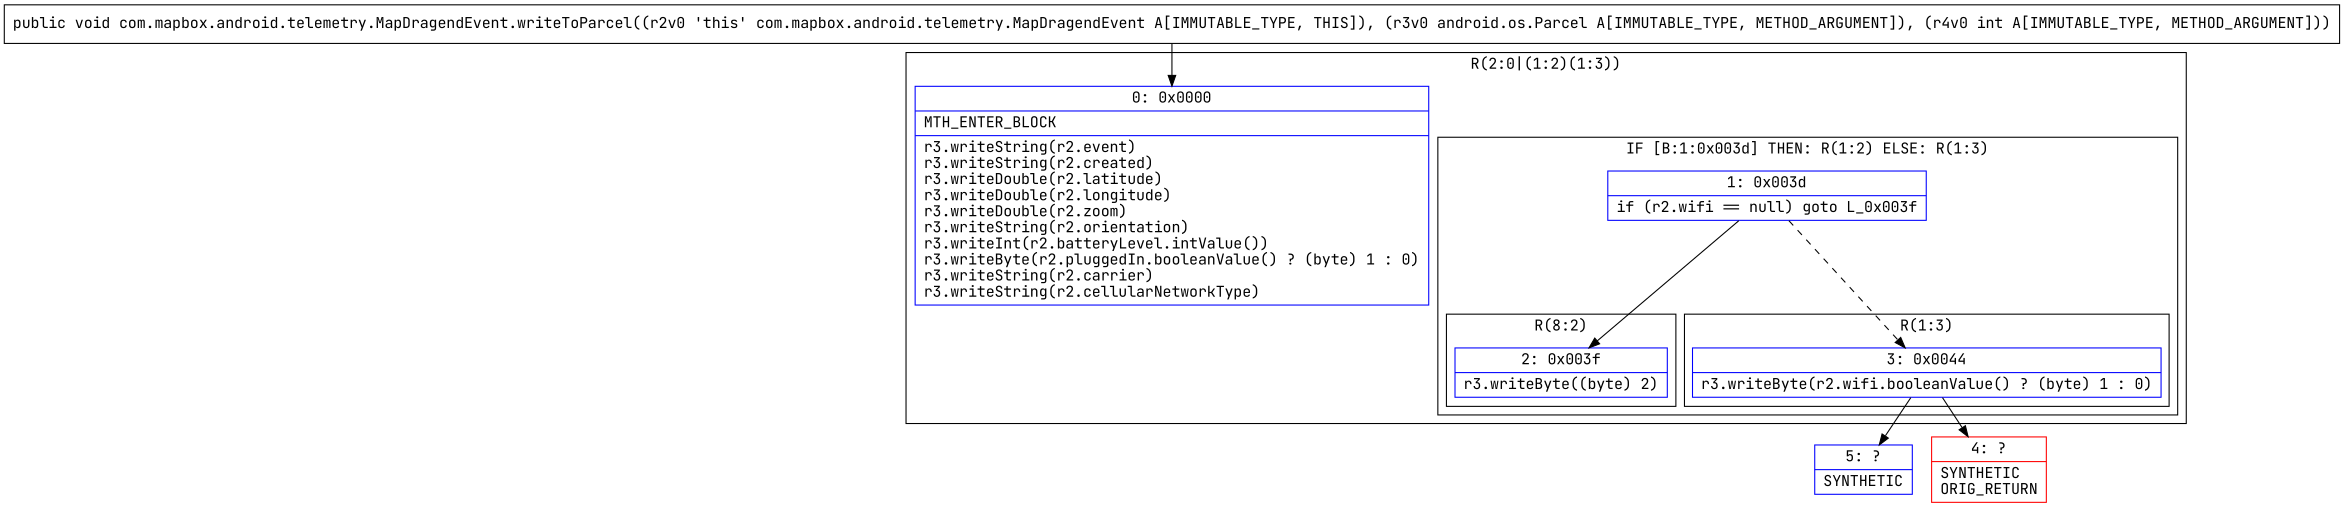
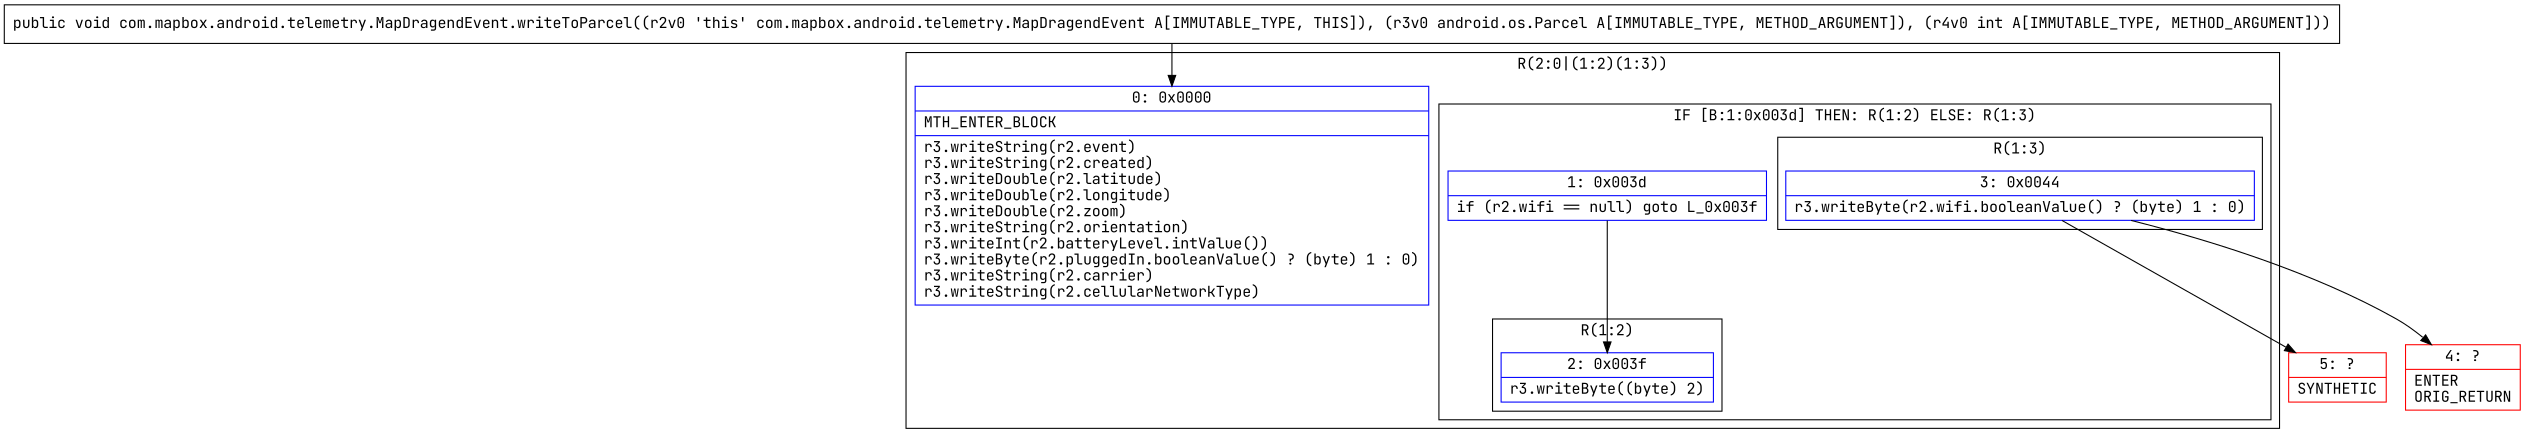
edge "1: 0x003d" -> "3: 0x0044": removed
cluster "R(8:2)": label "R(8:2)" -> "R(1:2)"
node "5: ?": color blue -> red
node "4: ?": text "SYNTHETIC" -> "ENTER"
